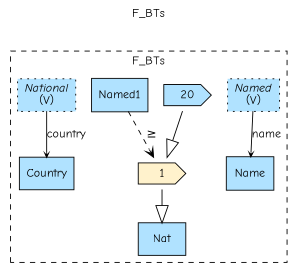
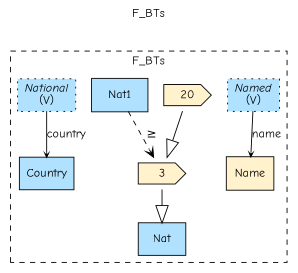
node "Named1": label "Named1" -> "Nat1"
node "20": fillcolor lightskyblue1 -> #fff2cc
node "1": label "1" -> "3"
node "Name": fillcolor lightskyblue1 -> #fff2cc
